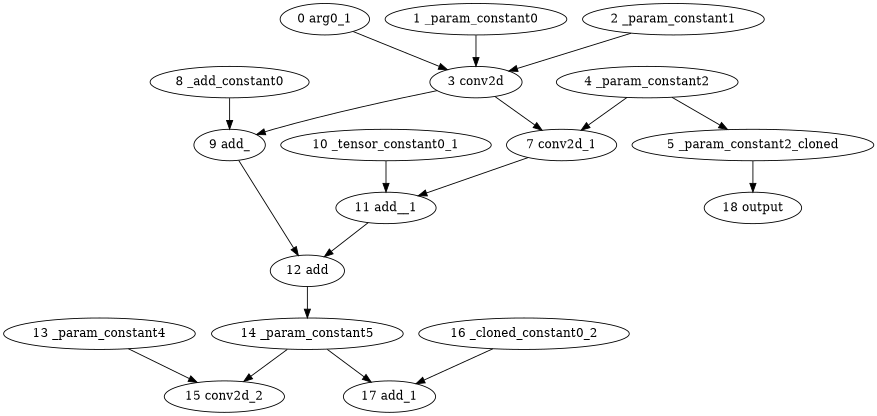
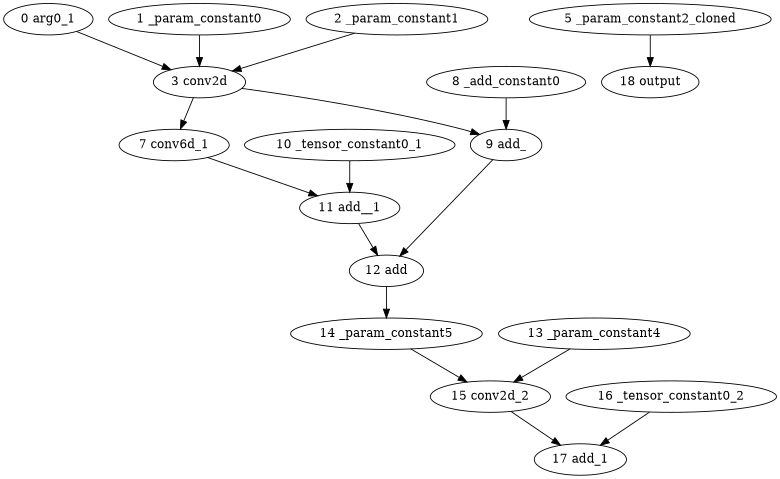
node "4 _param_constant2": removed
node "7 conv2d_1": label "7 conv2d_1" -> "7 conv6d_1"
node "16 _cloned_constant0_2": label "16 _cloned_constant0_2" -> "16 _tensor_constant0_2"
edge "14 _param_constant5" -> "17 add_1": now "15 conv2d_2" -> "17 add_1"
